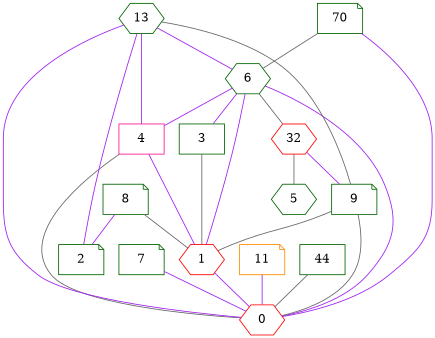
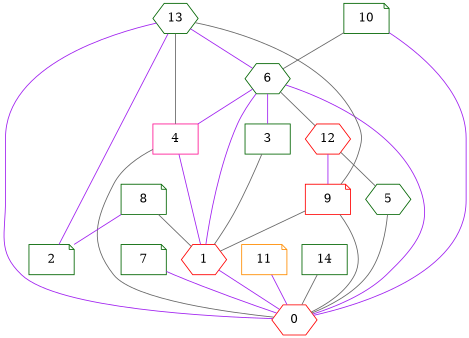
node "70": label "70" -> "10"
edge "4" -> "13": color purple -> gray40
node "32": label "32" -> "12"
node "9": color darkgreen -> red
node "44": label "44" -> "14"
edge "0" -> "5": added
